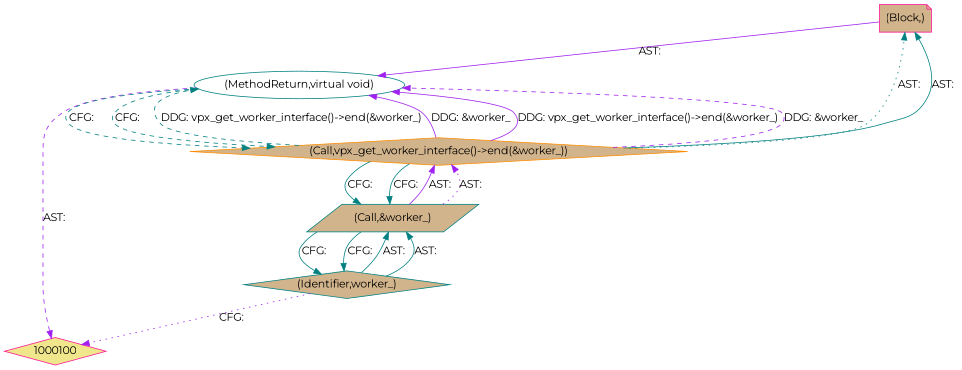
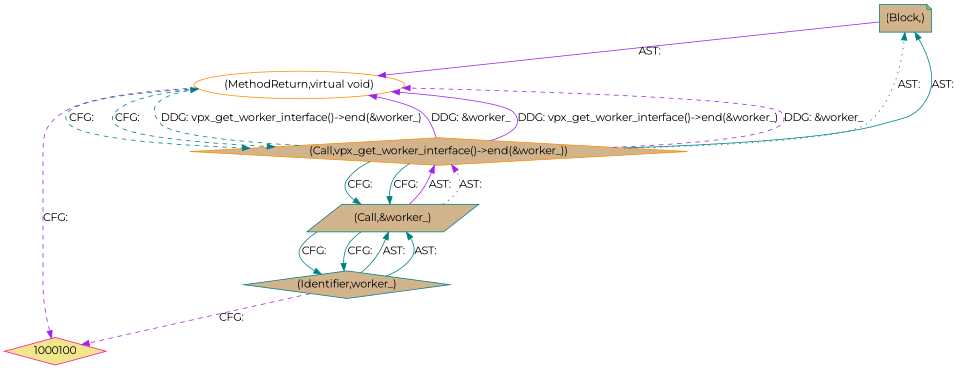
node "(Block,)": color deeppink -> teal
node "(MethodReturn,virtual void)": color teal -> darkorange
edge "(MethodReturn,virtual void)" -> "1000100": label "AST: " -> "CFG: "
edge "(Identifier,worker_)" -> "1000100": style dotted -> dashed
